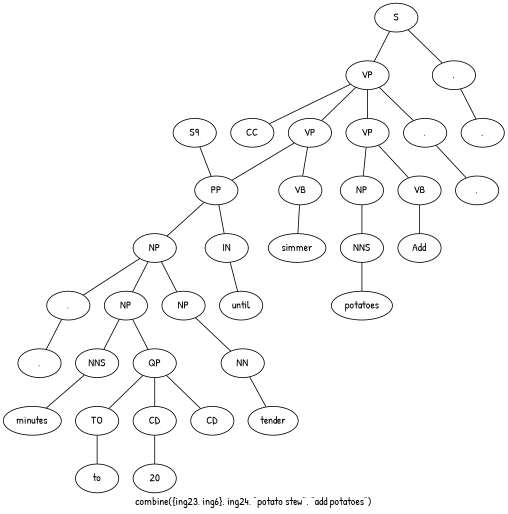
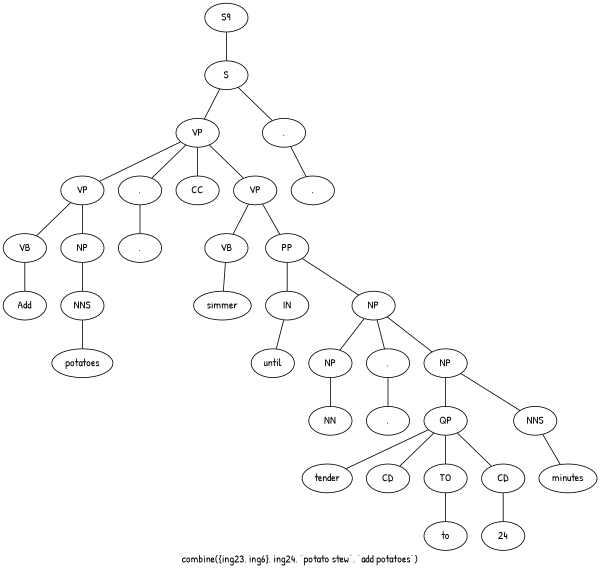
edge "S9" -- "PP": now "S9" -- "S"
edge "NN" -- "tender": now "QP" -- "tender"
node "20": label "20" -> "24"
